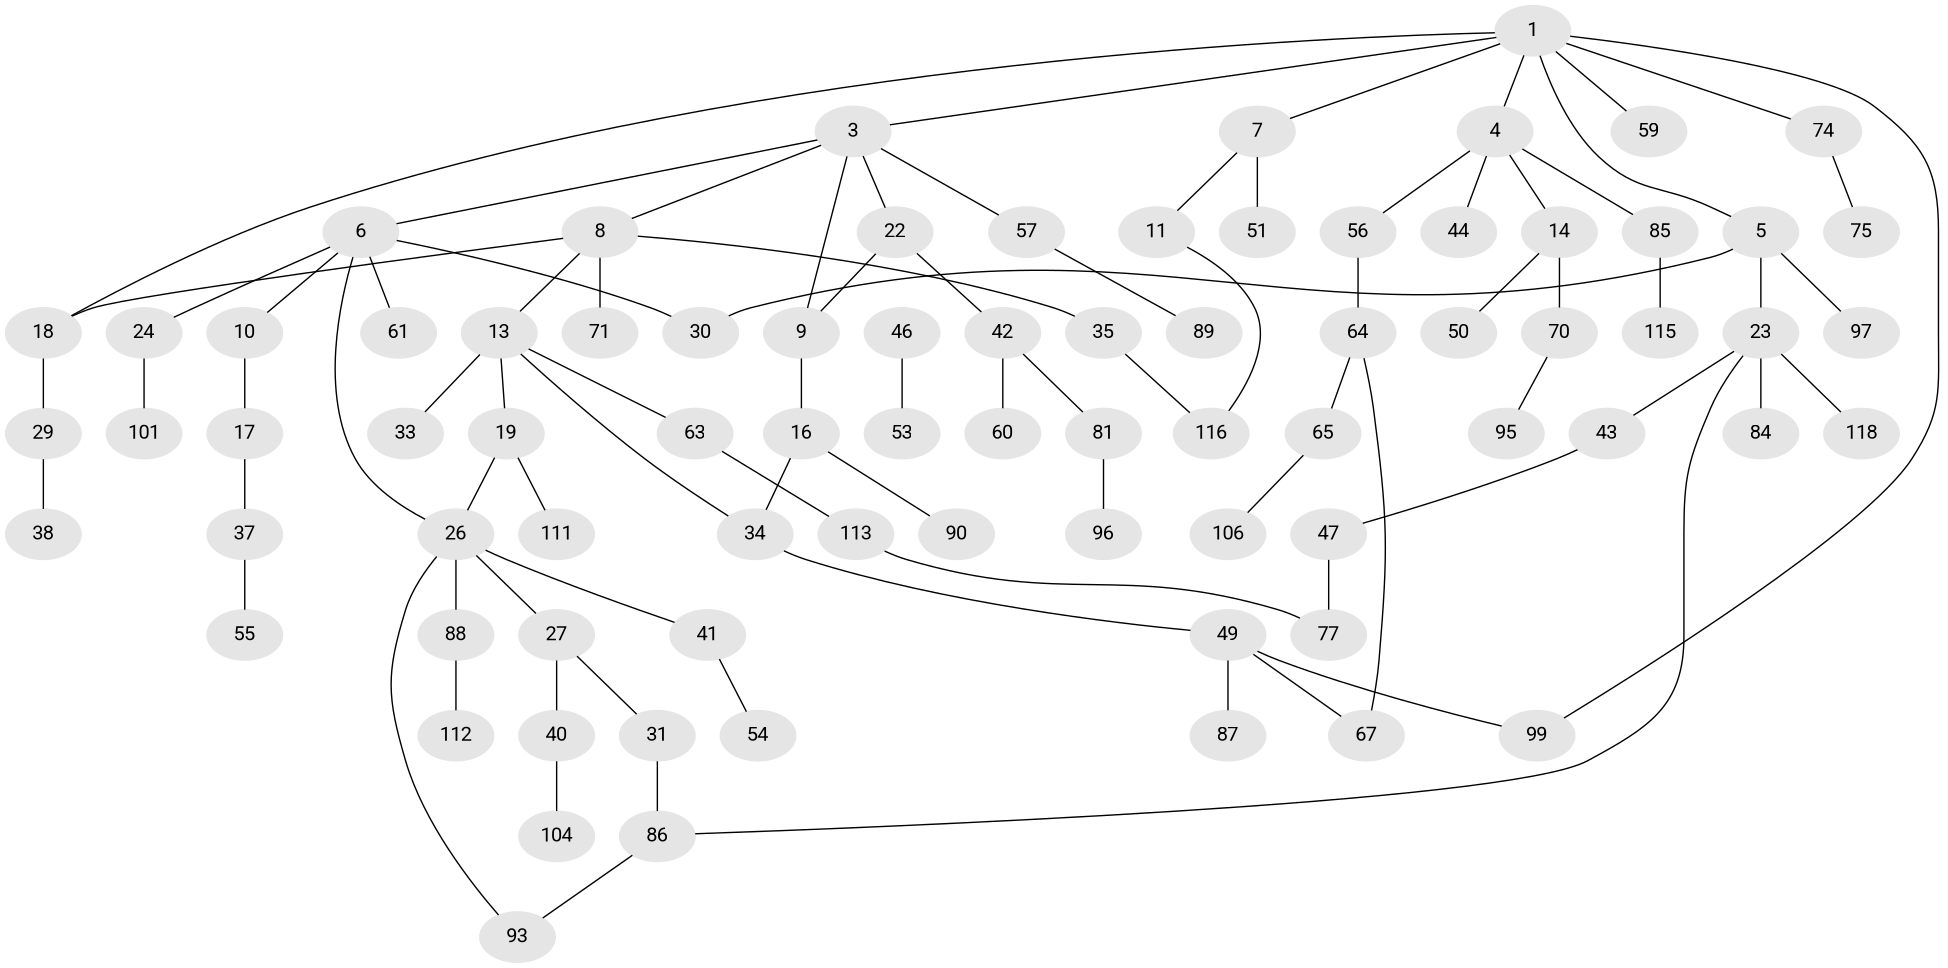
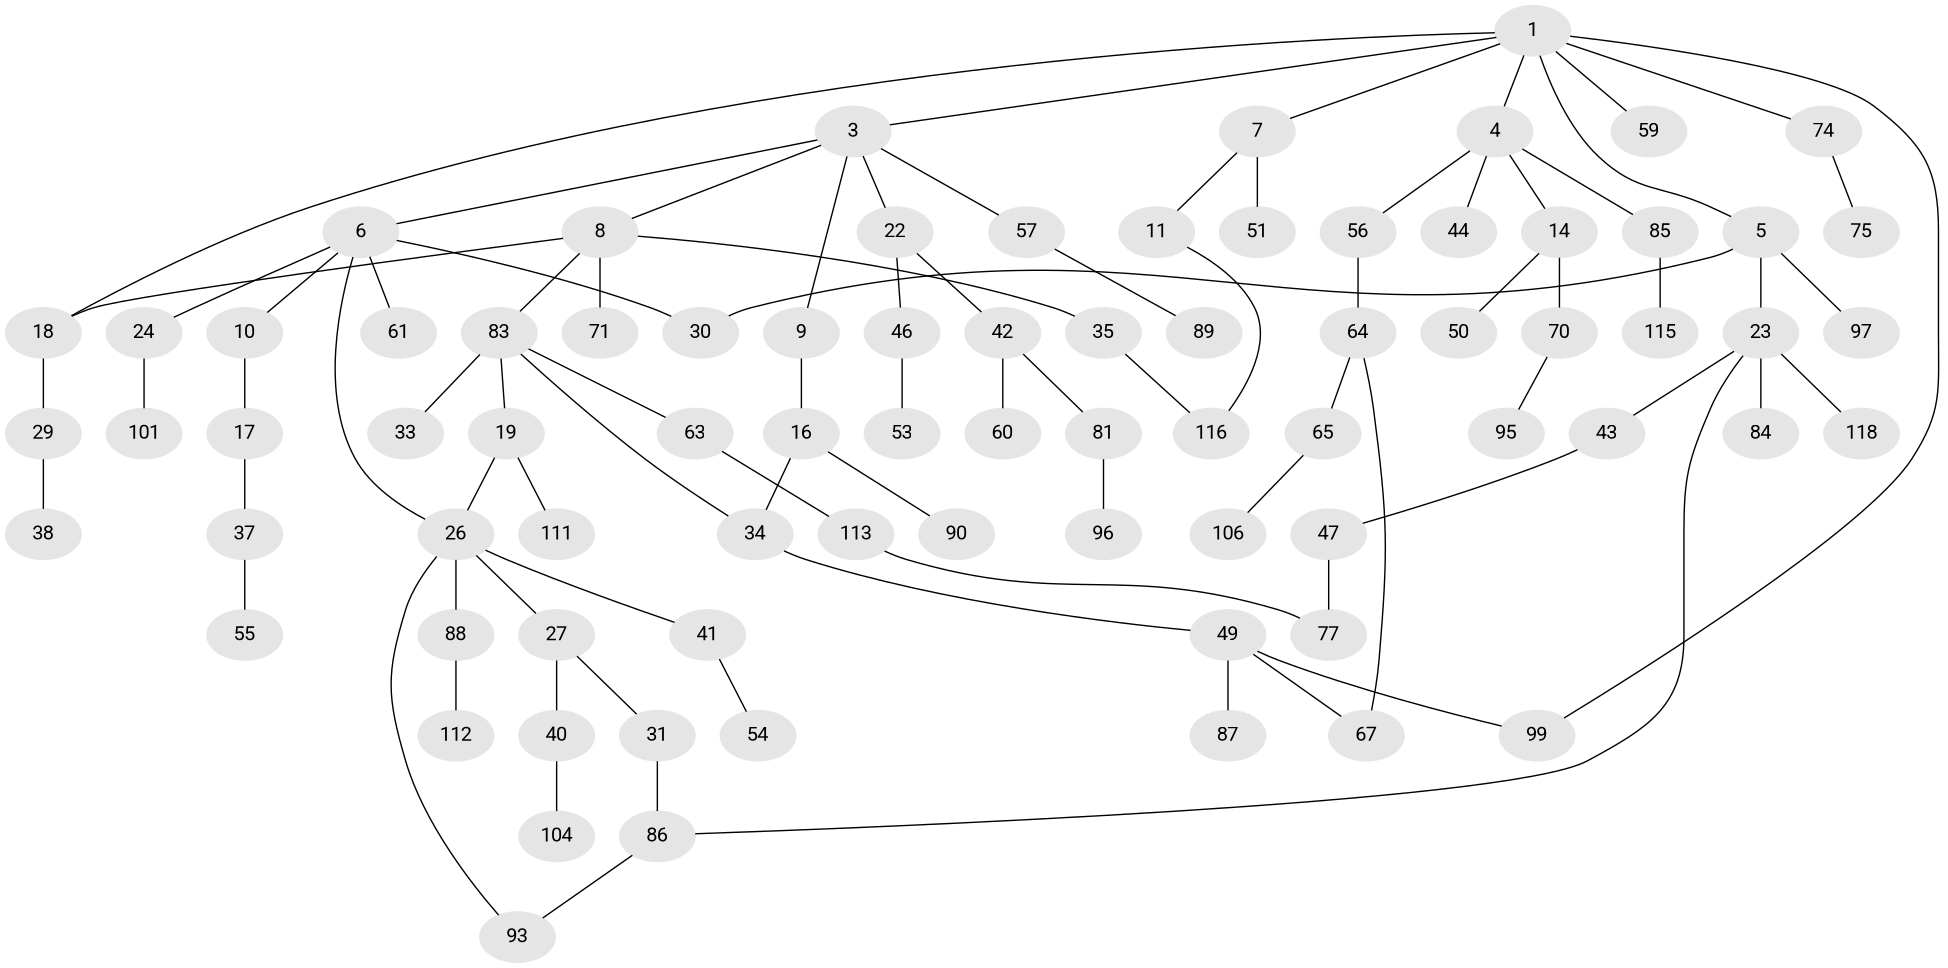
edge "22" -- "9": now "22" -- "46"
node "13": label "13" -> "83"
